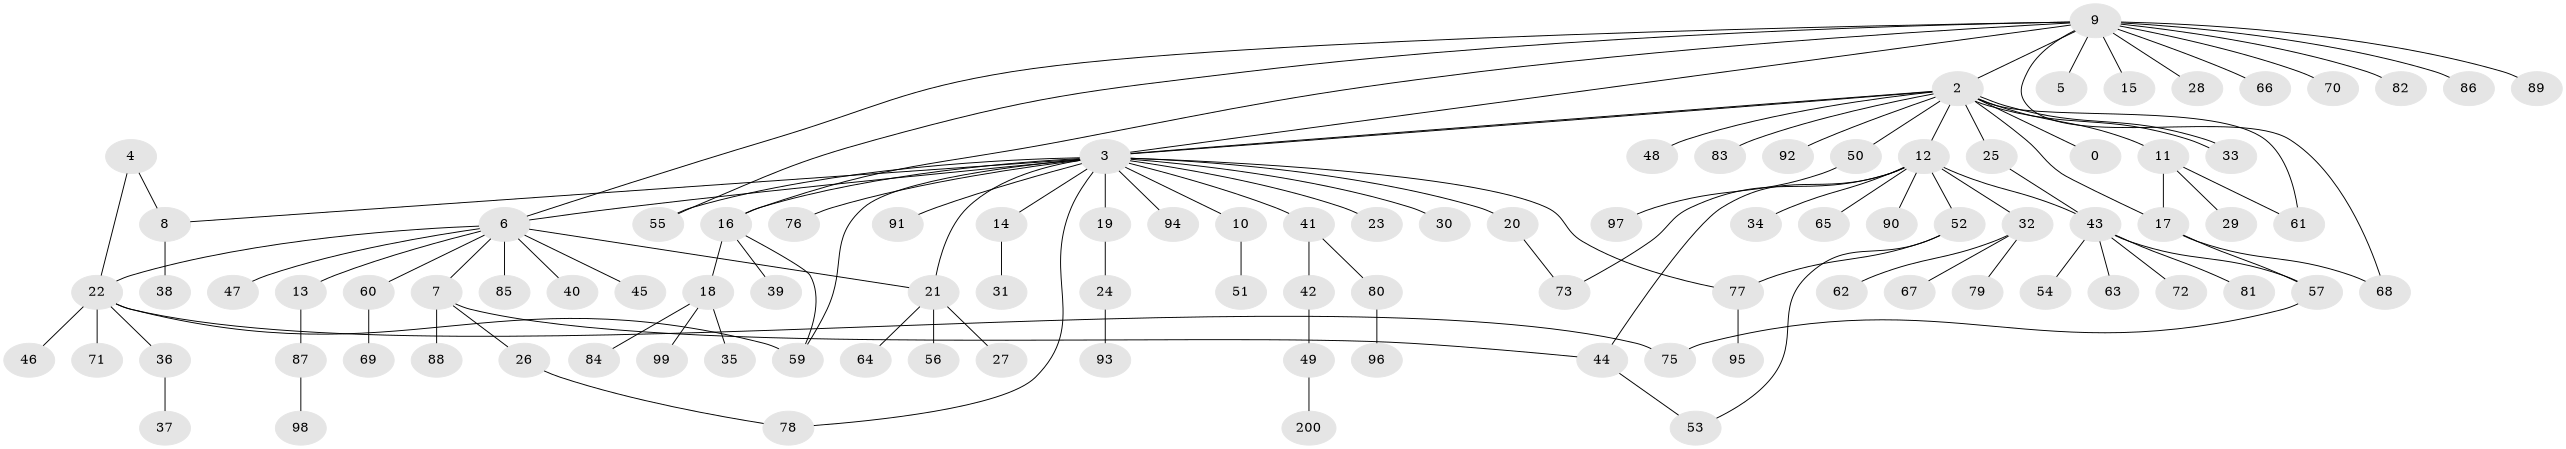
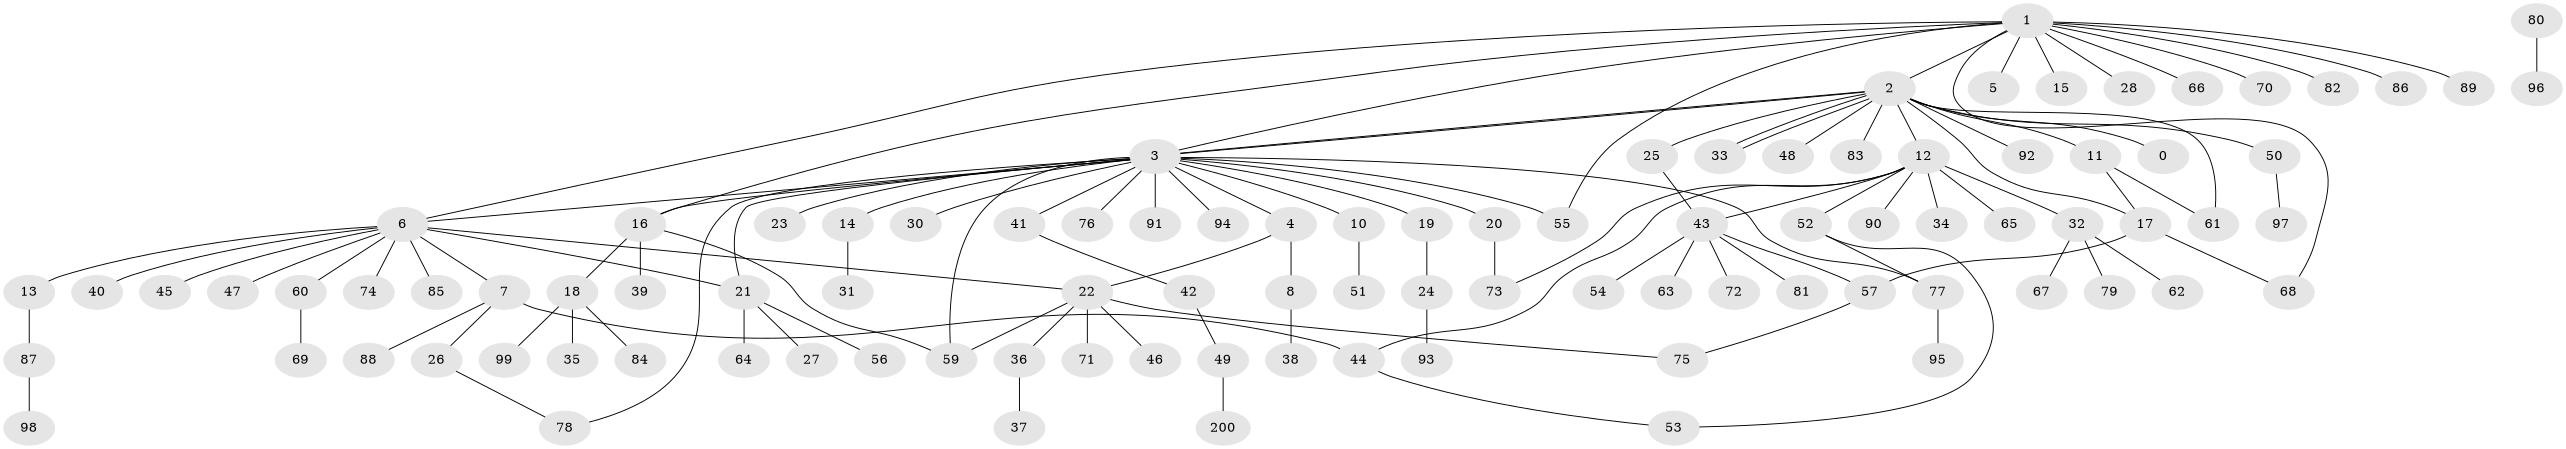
node "9": label "9" -> "1"
edge "3" -- "8": now "3" -- "4"
node "29": removed
edge "41" -- "80": removed
node "74": added
